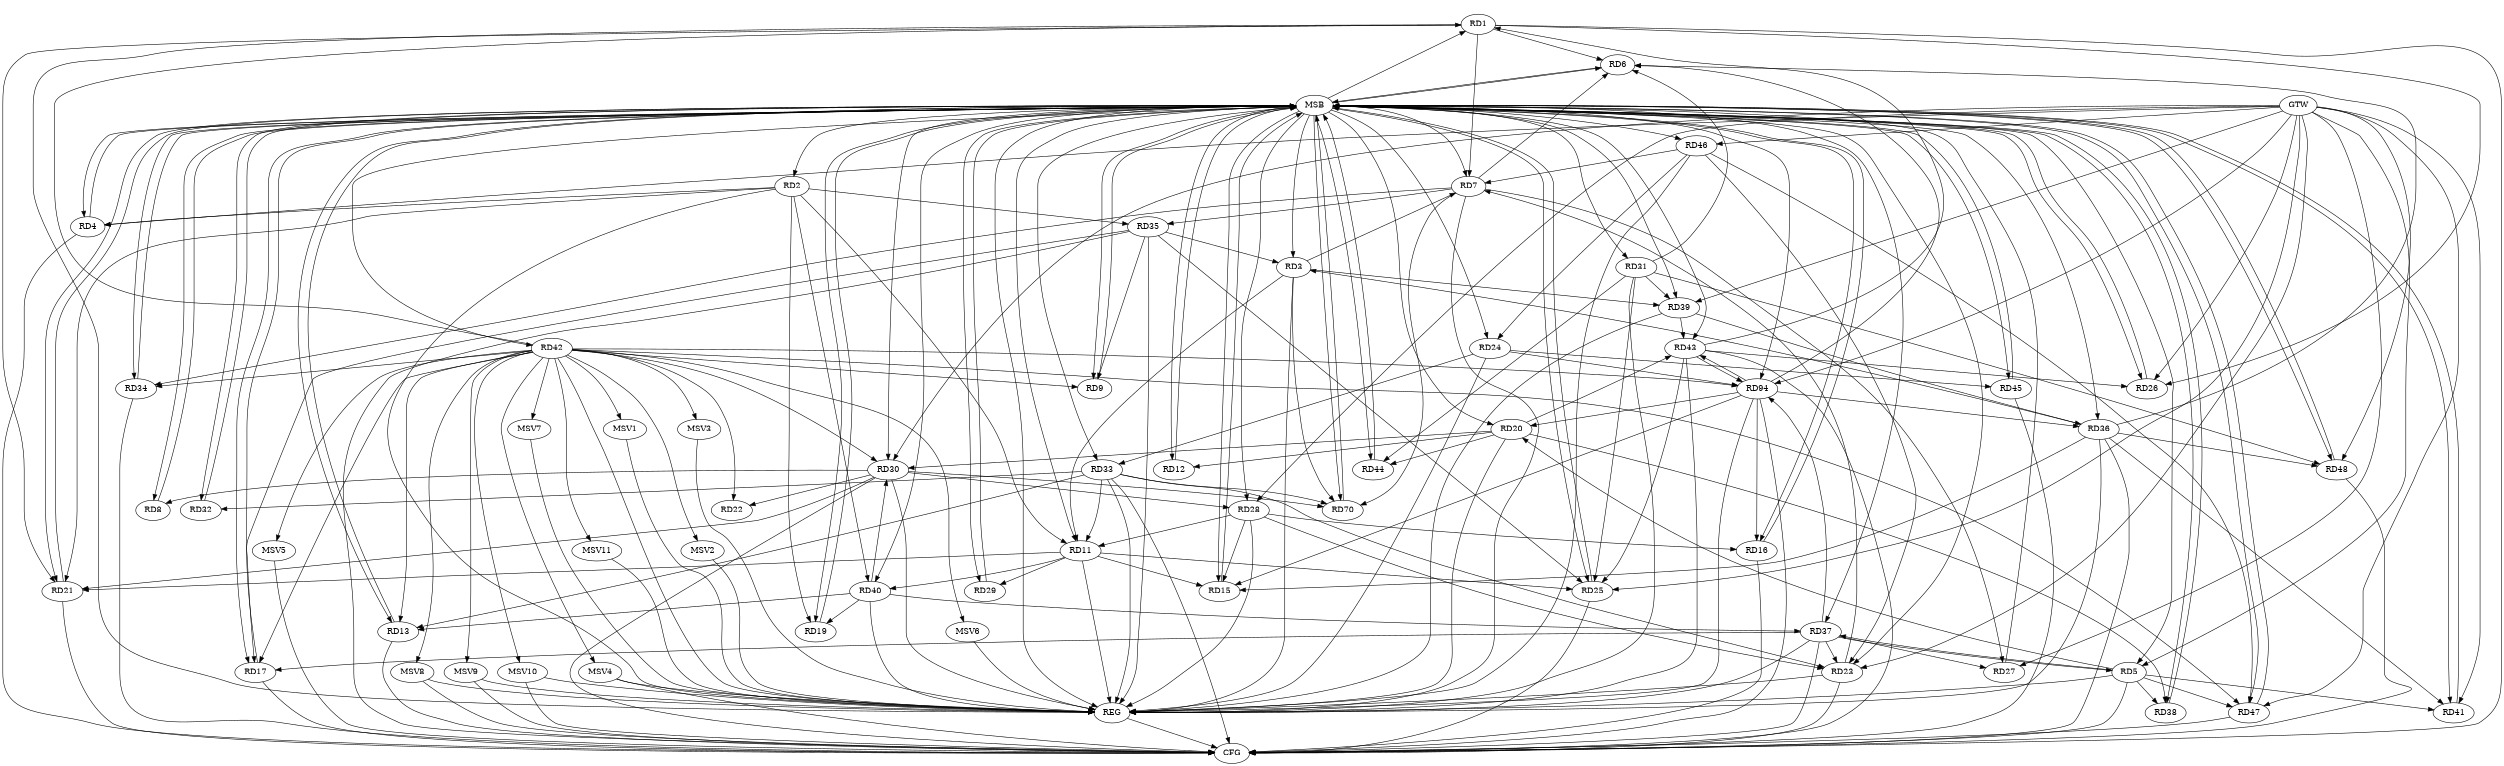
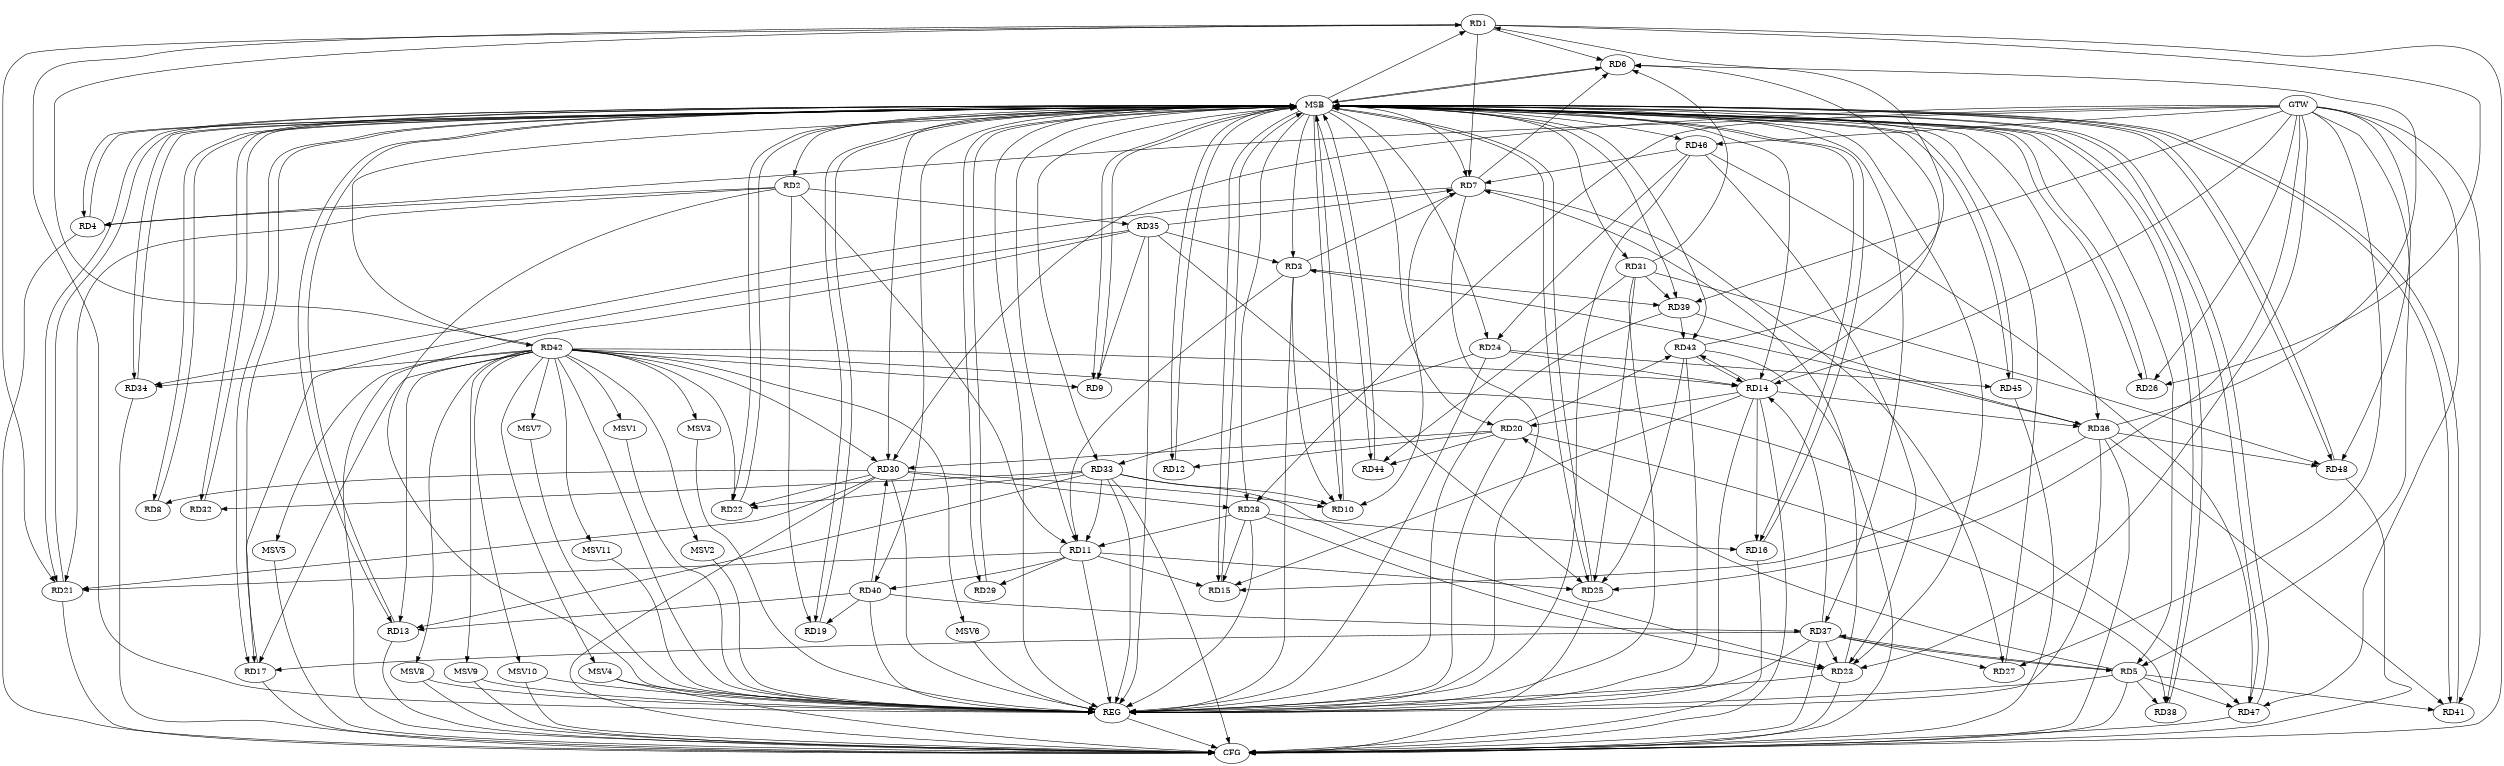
edge "MSB" -> "RD22": added
edge "RD22" -> "MSB": added
edge "RD7" -> "RD35": reversed
edge "RD43" -> "RD26": removed
edge "RD2" -> "RD40": removed
node "RD94": label "RD94" -> "RD14"
edge "RD33" -> "RD22": added
node "RD70": label "RD70" -> "RD10"
